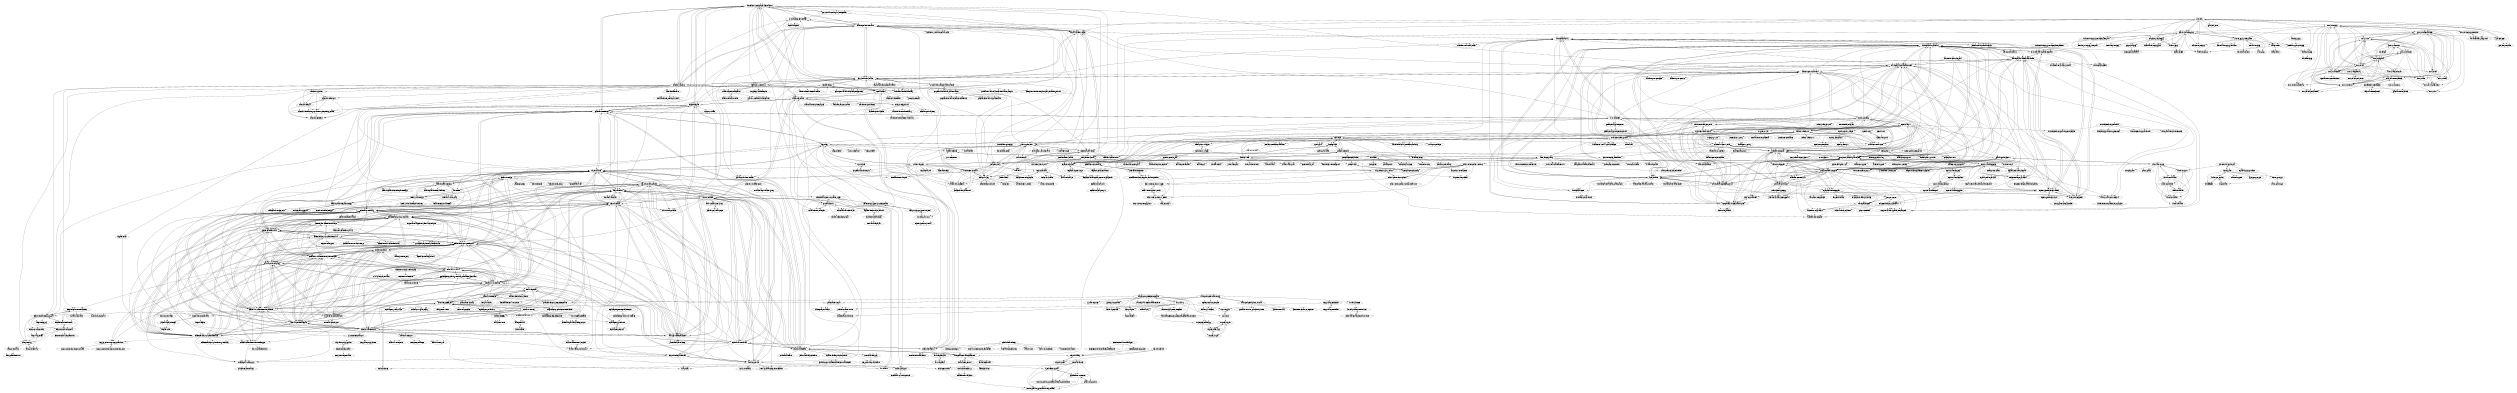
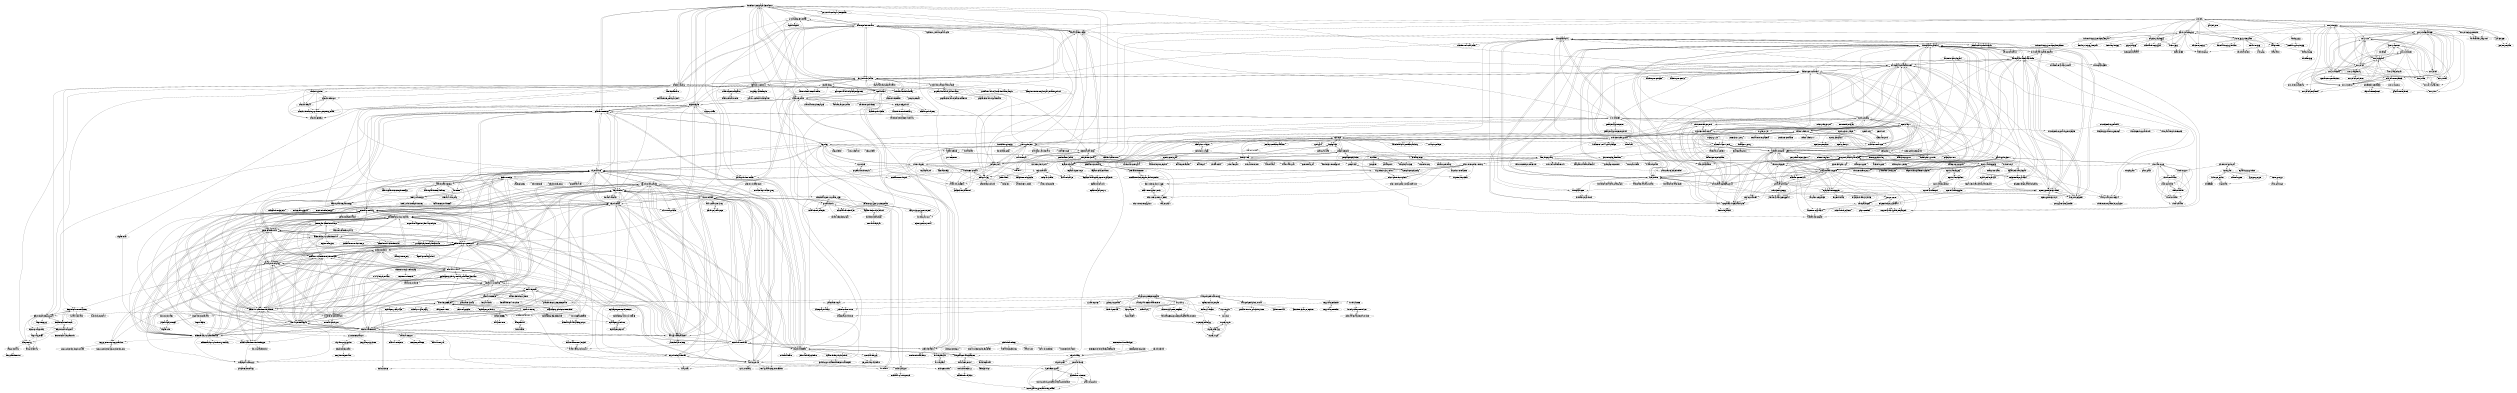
edge "sasc999/javaemvreader" -> "JavaCardOS/OpenEMV": now "MatusKysel/EMVemulator" -> "JavaCardOS/OpenEMV"
node "tcs/rust-pkcs11": label "tcs/rust-pkcs11" -> "mheese/rust-pkcs11"
